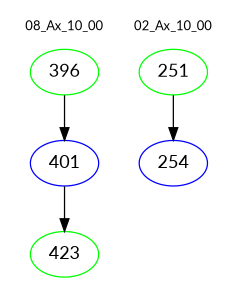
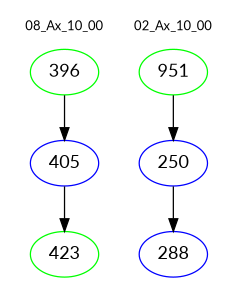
node "251": label "251" -> "951"
node "401": label "401" -> "405"
node "254": label "254" -> "250"
node "288": added
